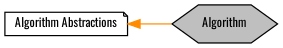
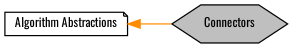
node "Algorithm": label "Algorithm" -> "Connectors"
